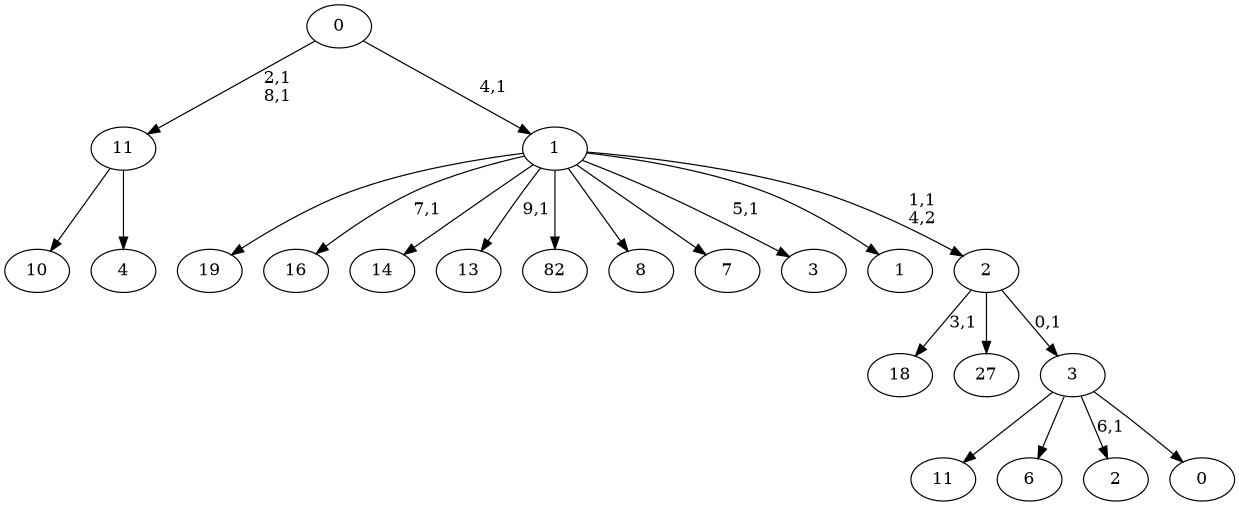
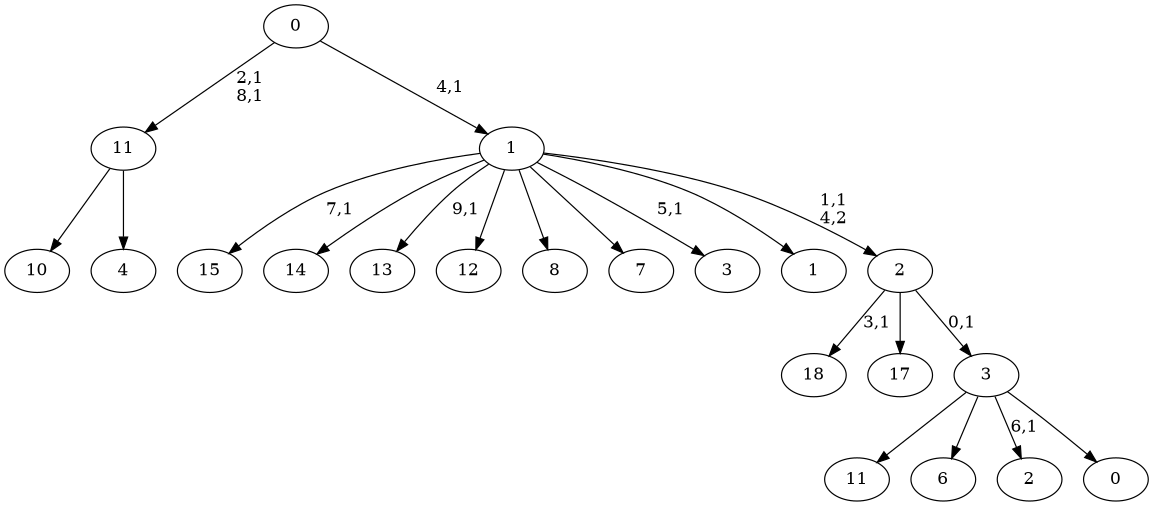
node "19": removed
node "16": label "16" -> "15"
node "82": label "82" -> "12"
node "27": label "27" -> "17"
